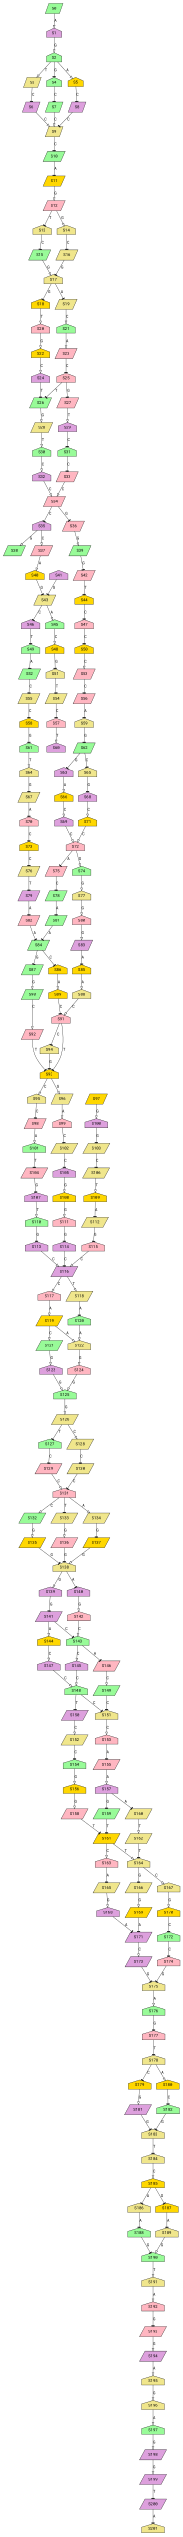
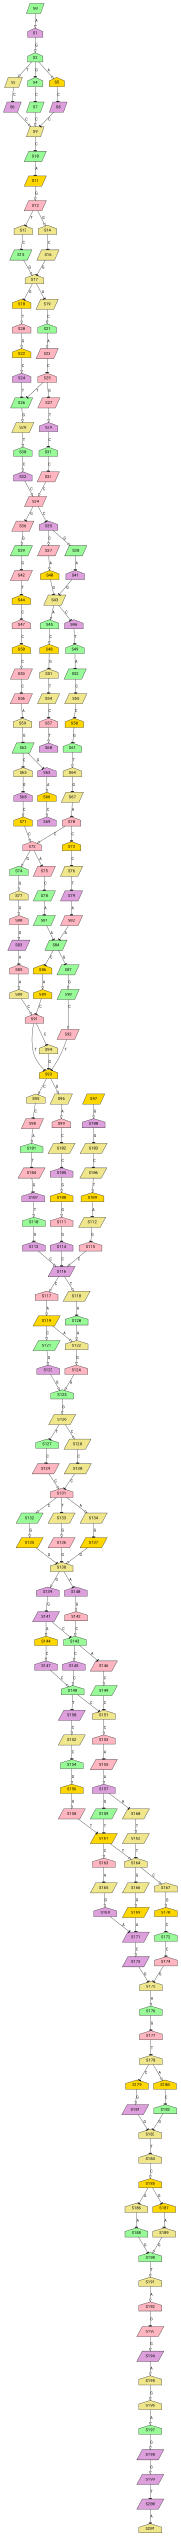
edge "S38" -> "S41": added, label "A"
edge "S69" -> "S72": now "S70" -> "S72"
node "S85": fillcolor gold -> lightpink
